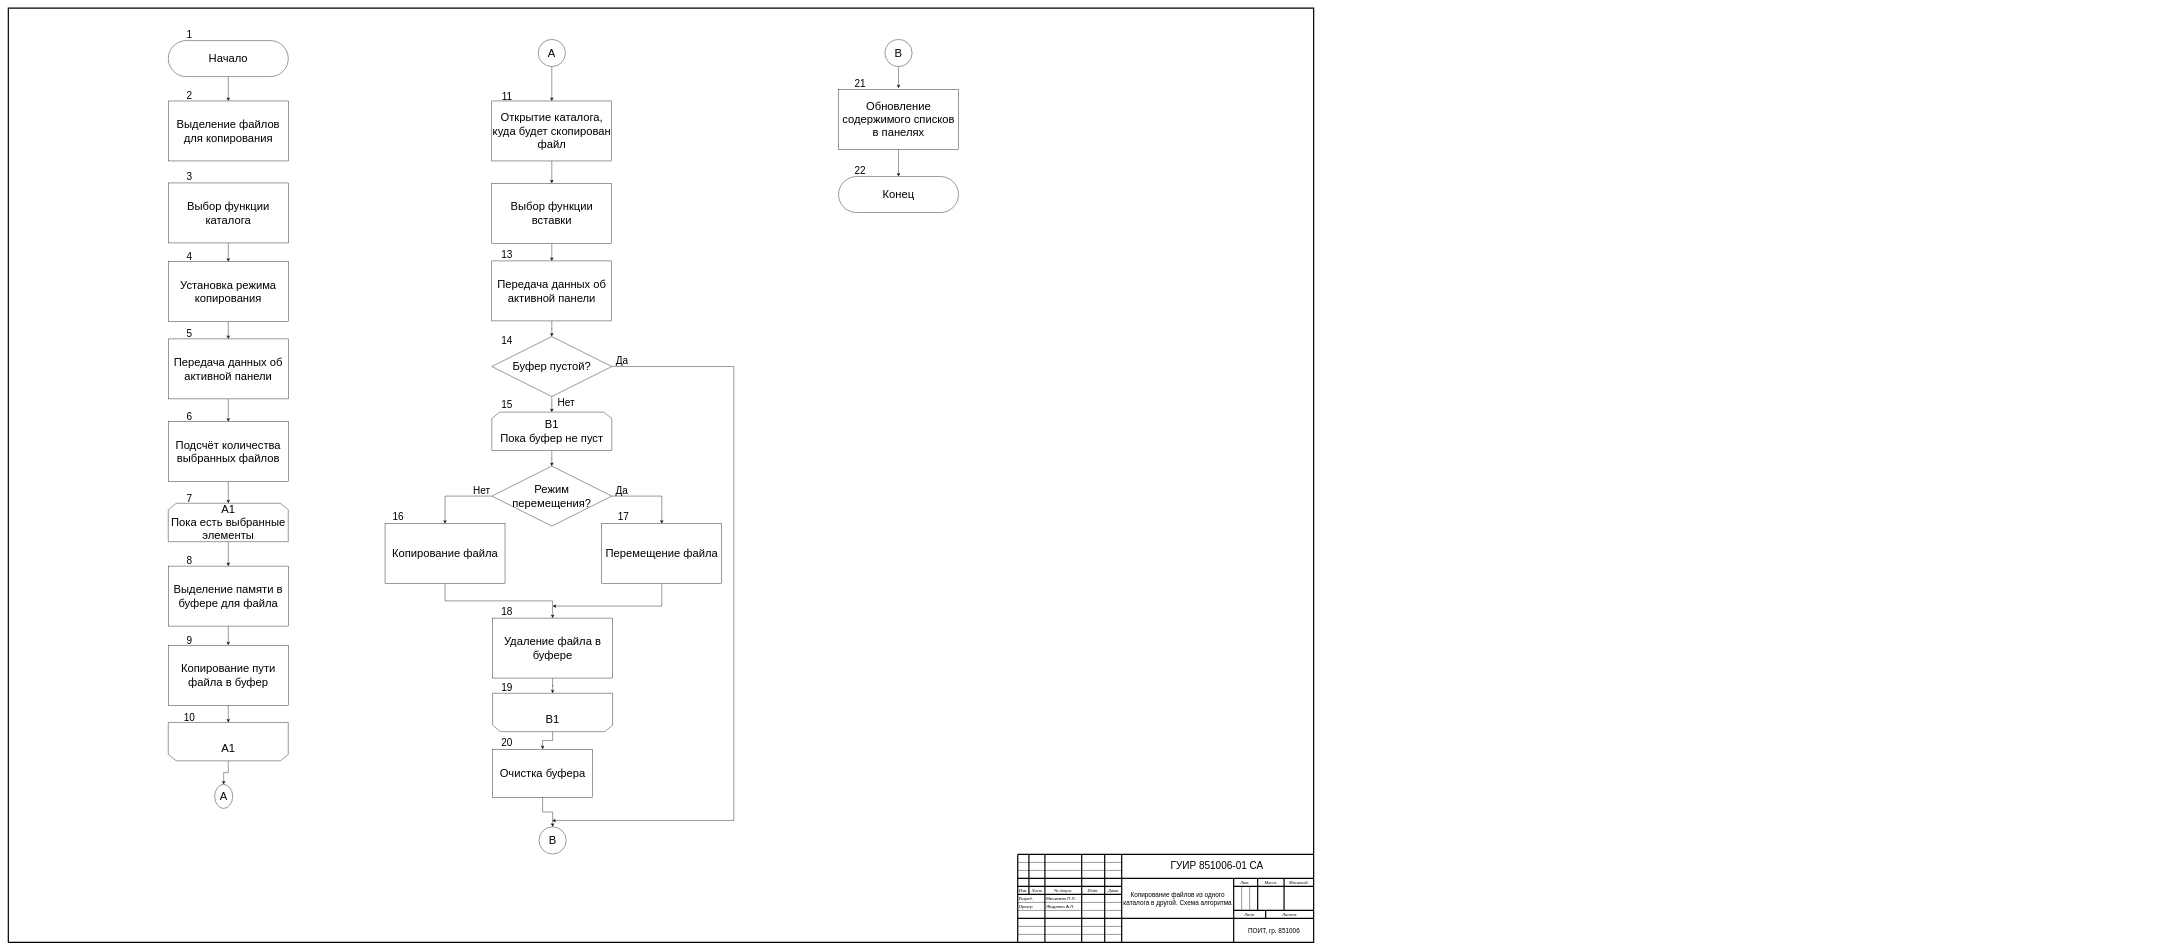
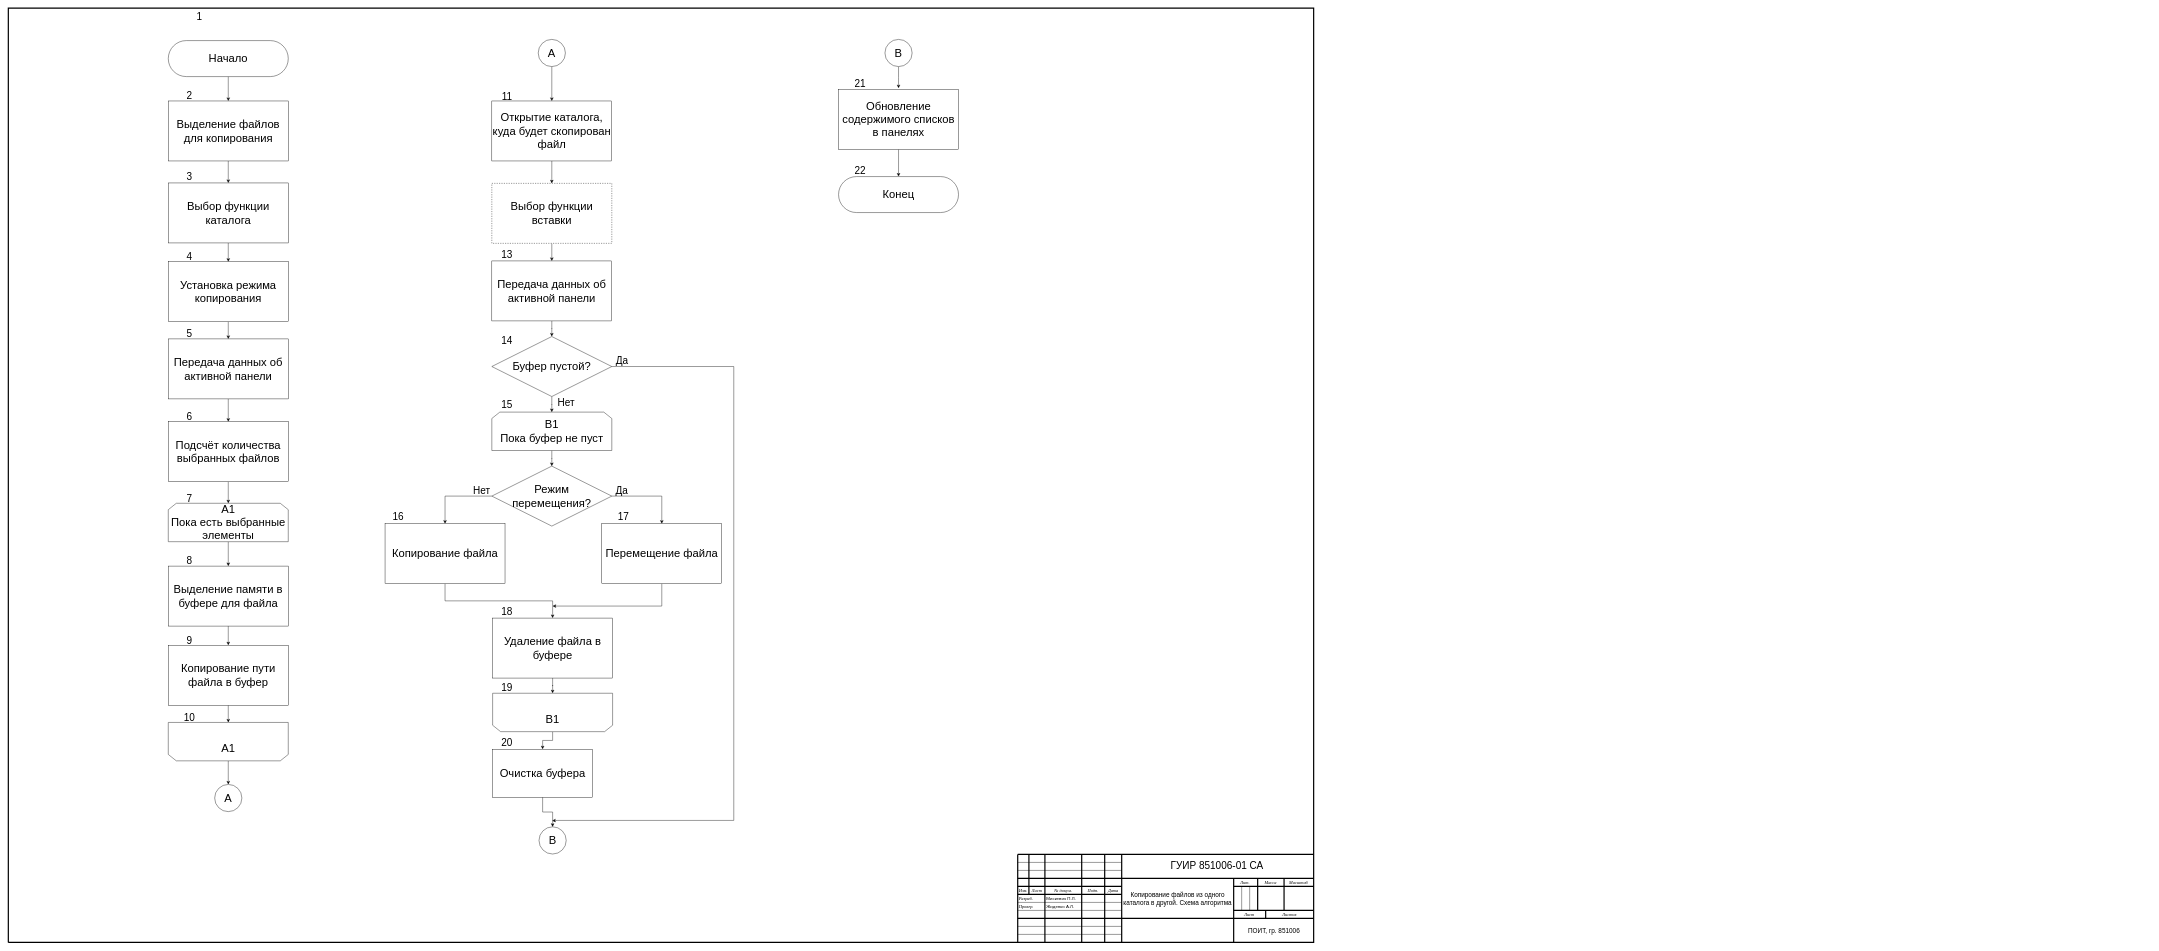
node "1": moved (189, 35) -> (199, 17)
edge "Выделение файлов для копирования" -> "Выбор функции каталога": added
node "Выбор функции вставки": style solid -> dashed
node "A": size 18x24 -> 27x27
